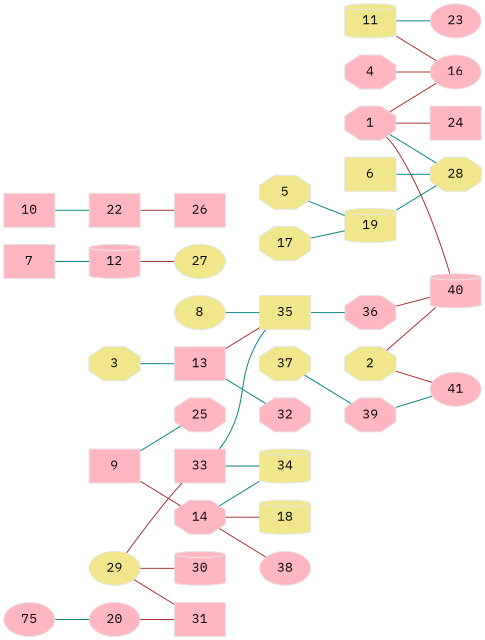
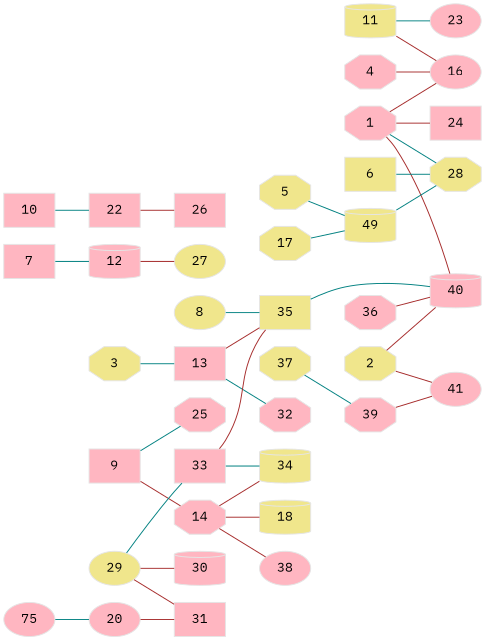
node "19": label "19" -> "49"
edge "35" -- "36": now "35" -- "40"
edge "35" -- "33": color teal -> brown
edge "41" -- "39": color teal -> brown
edge "34" -- "14": color teal -> brown
edge "33" -- "29": color brown -> teal
